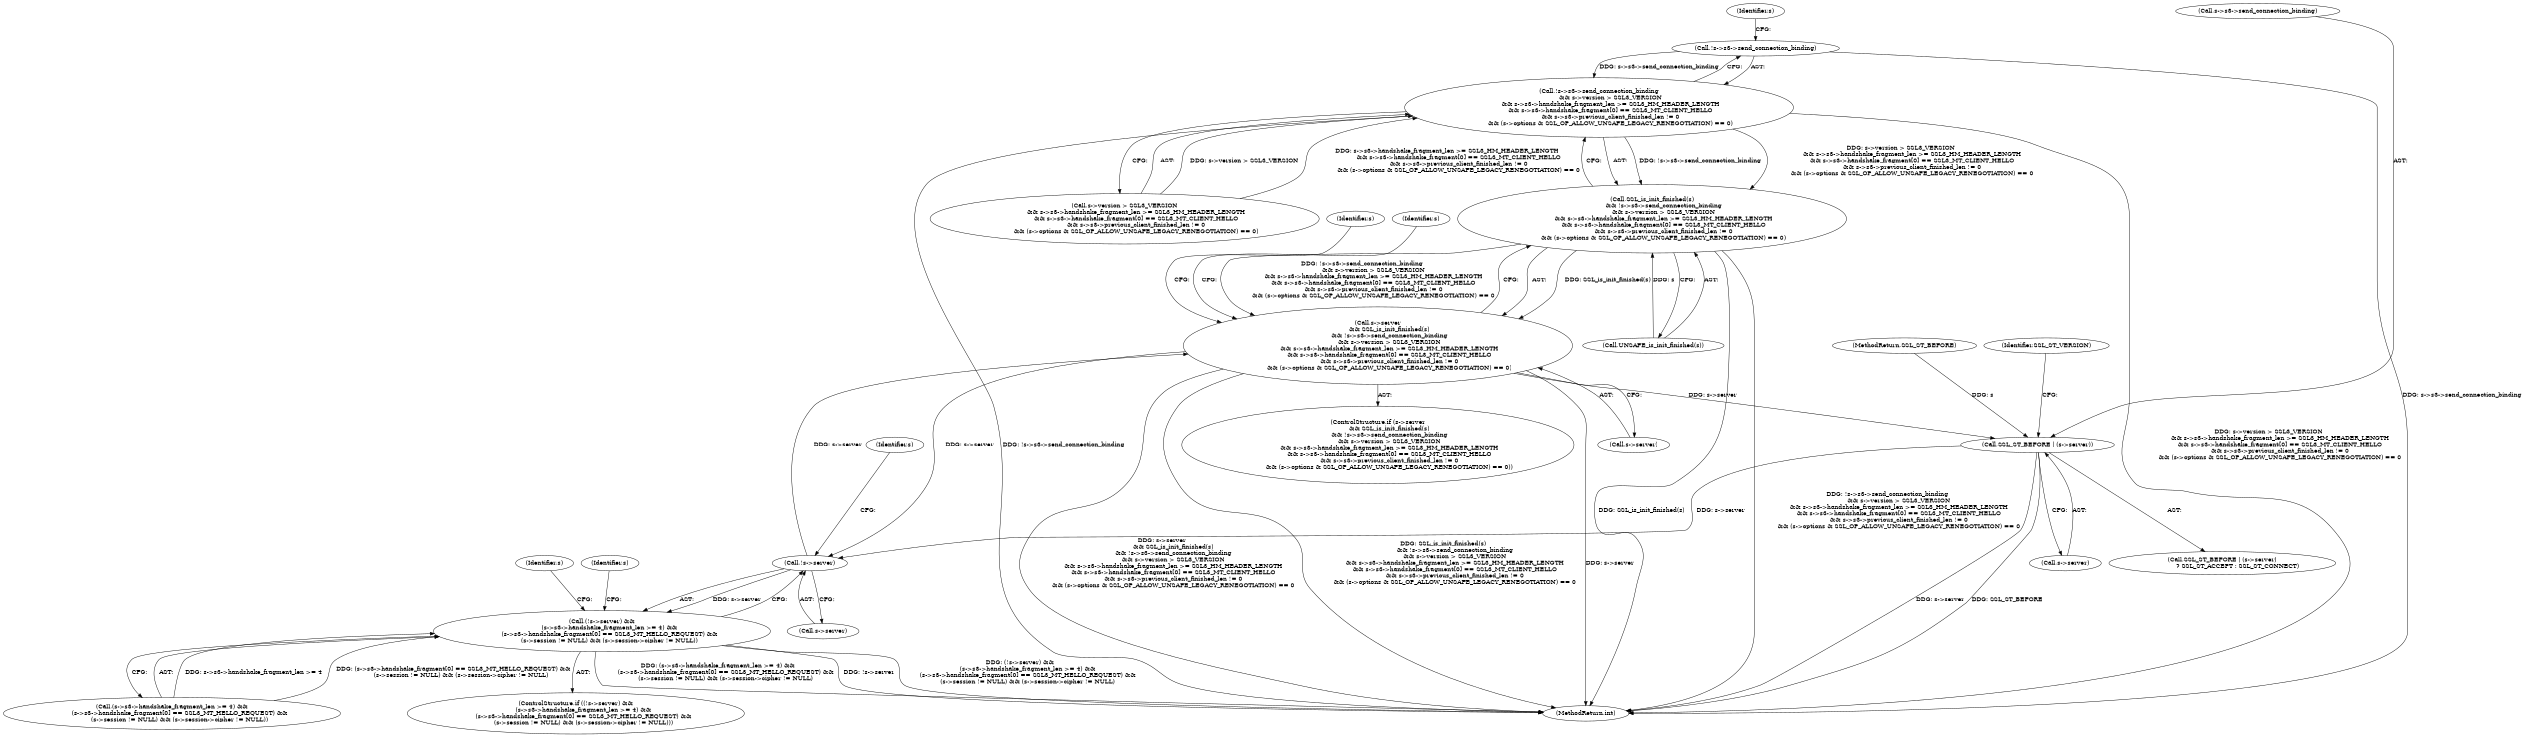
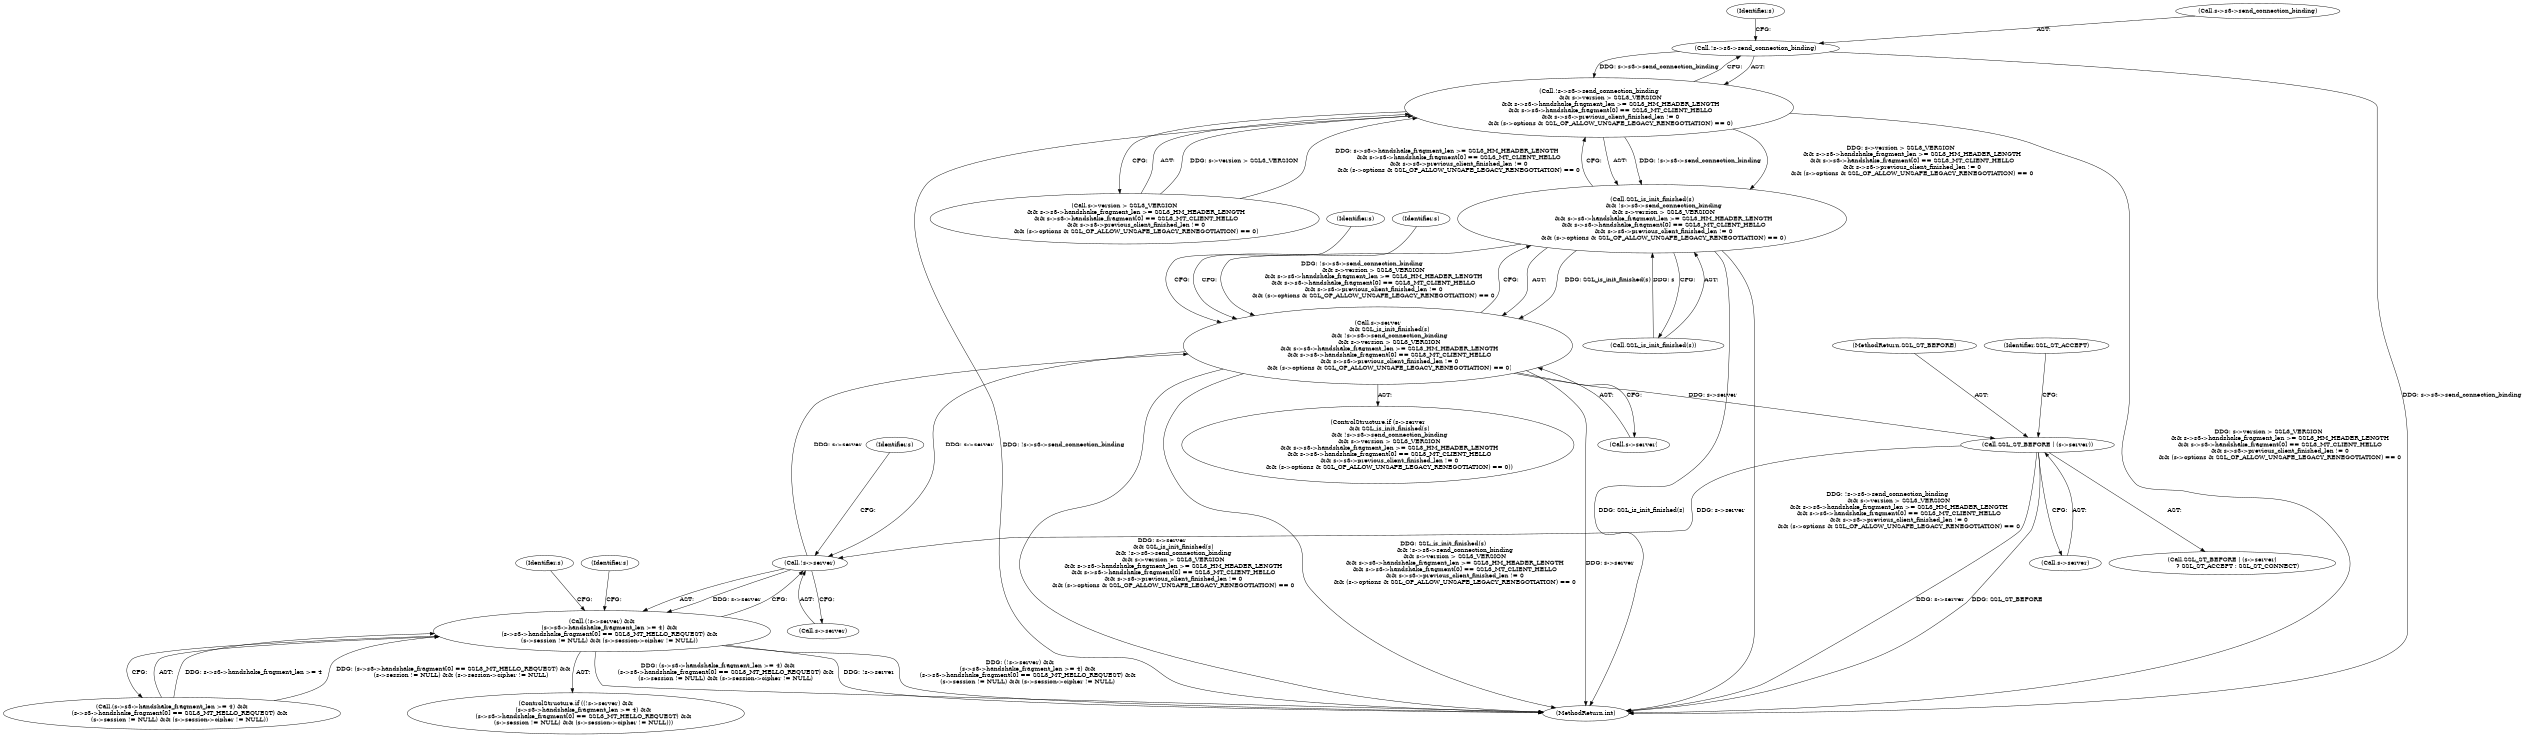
edge "(Call,s->s3->send_connection_binding)" -> "(Call,SSL_ST_BEFORE | (s->server))": now "(Call,s->s3->send_connection_binding)" -> "(Call,!s->s3->send_connection_binding)"
node "(Call,UNSAFE_is_init_finished(s))": label "(Call,UNSAFE_is_init_finished(s))" -> "(Call,SSL_is_init_finished(s))"
node "(Identifier,SSL_ST_VERSION)": label "(Identifier,SSL_ST_VERSION)" -> "(Identifier,SSL_ST_ACCEPT)"
edge "(MethodReturn,SSL_ST_BEFORE)" -> "(Call,SSL_ST_BEFORE | (s->server))": label "DDG: s" -> "AST: "
